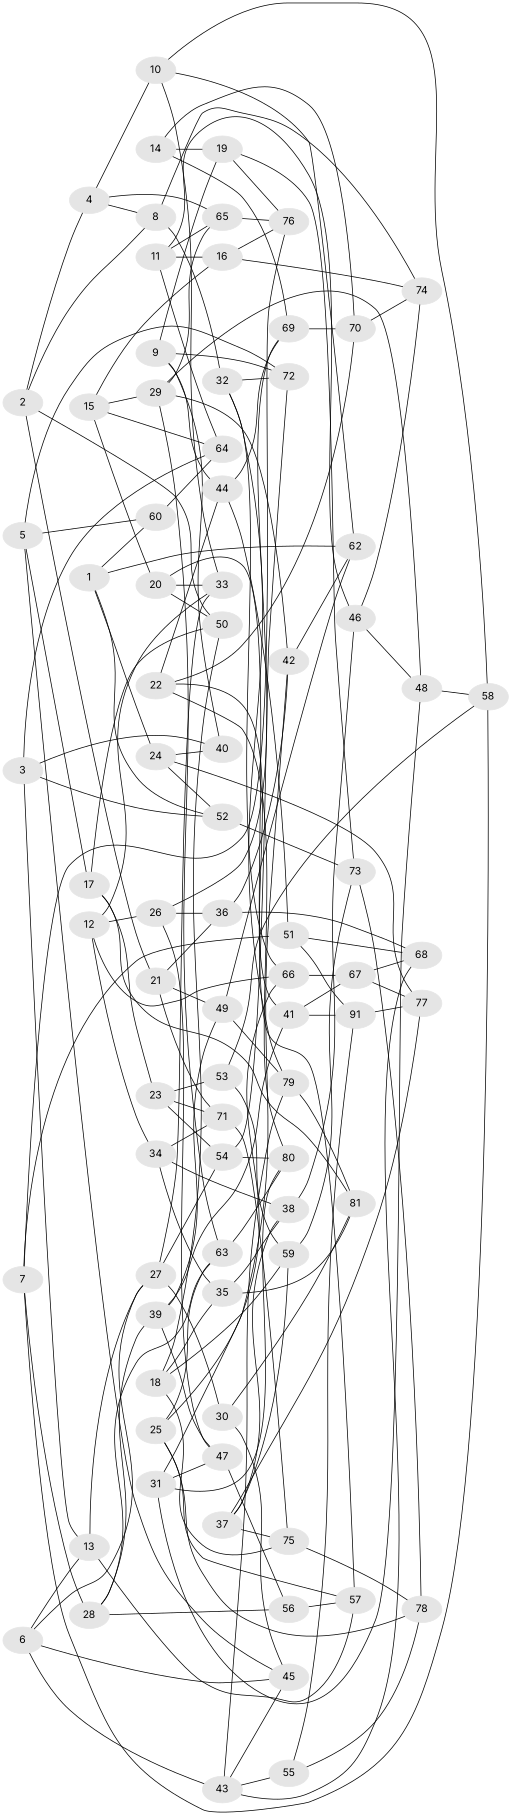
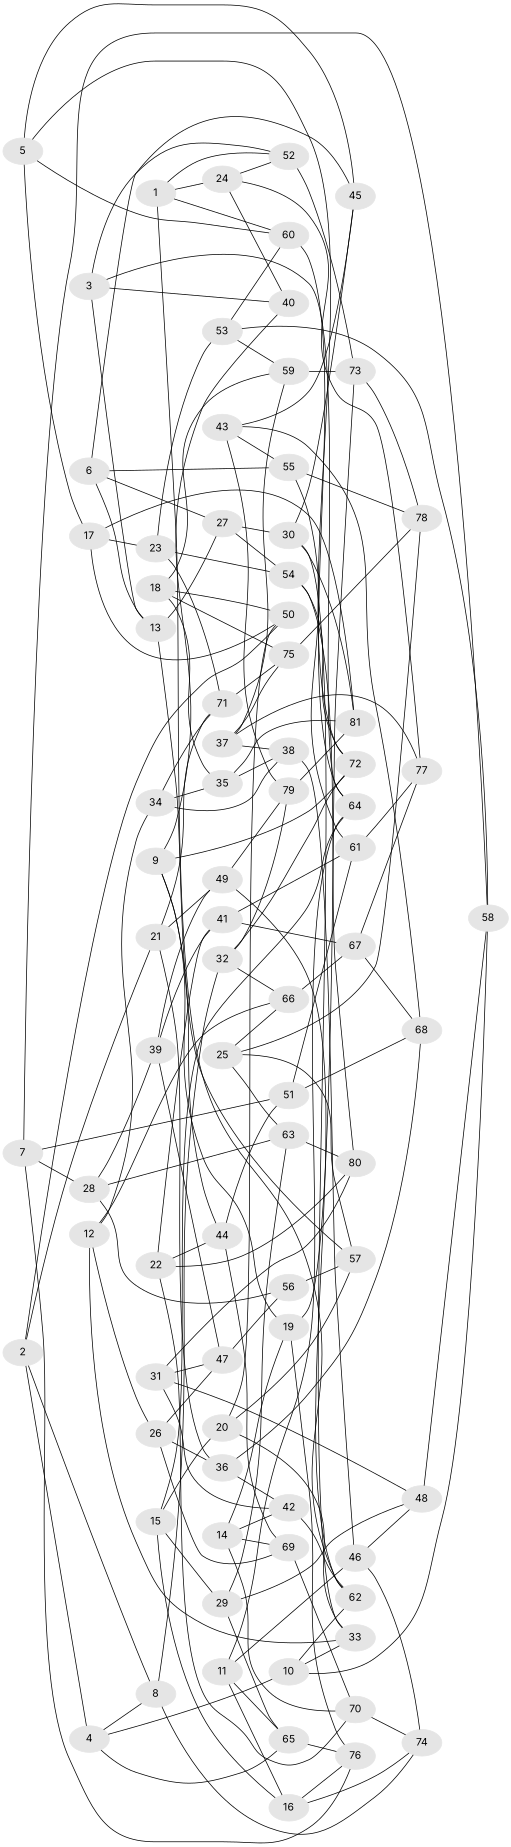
edge "60" -- "53": added
edge "29" -- "42": now "14" -- "42"
node "91": label "91" -> "61"
edge "33" -- "27": now "33" -- "30"
edge "6" -- "43": now "6" -- "55"
